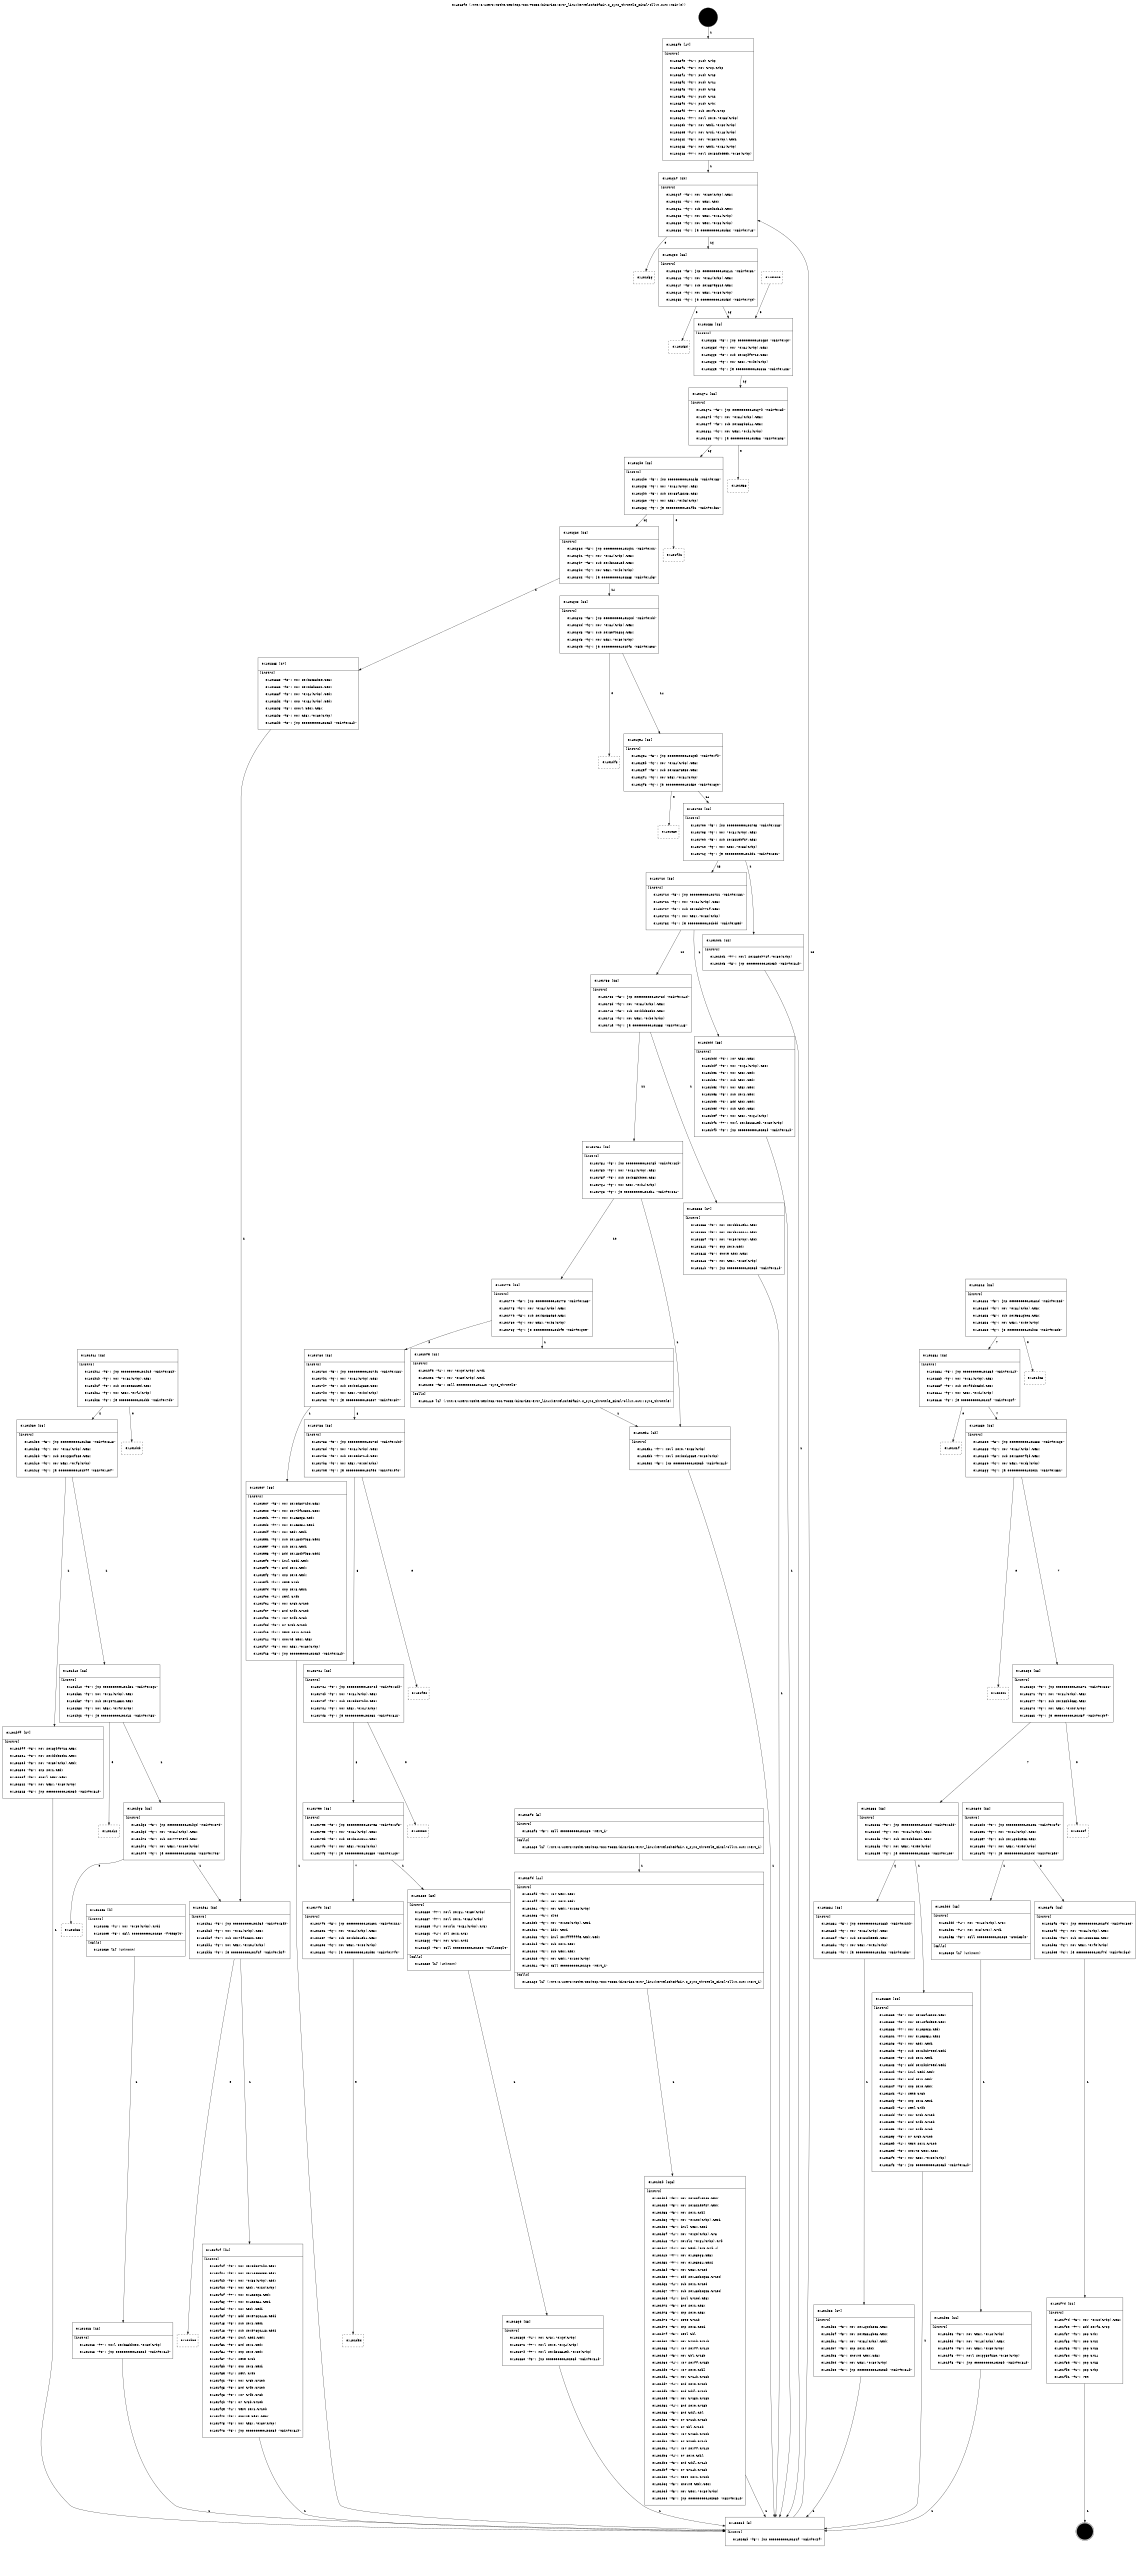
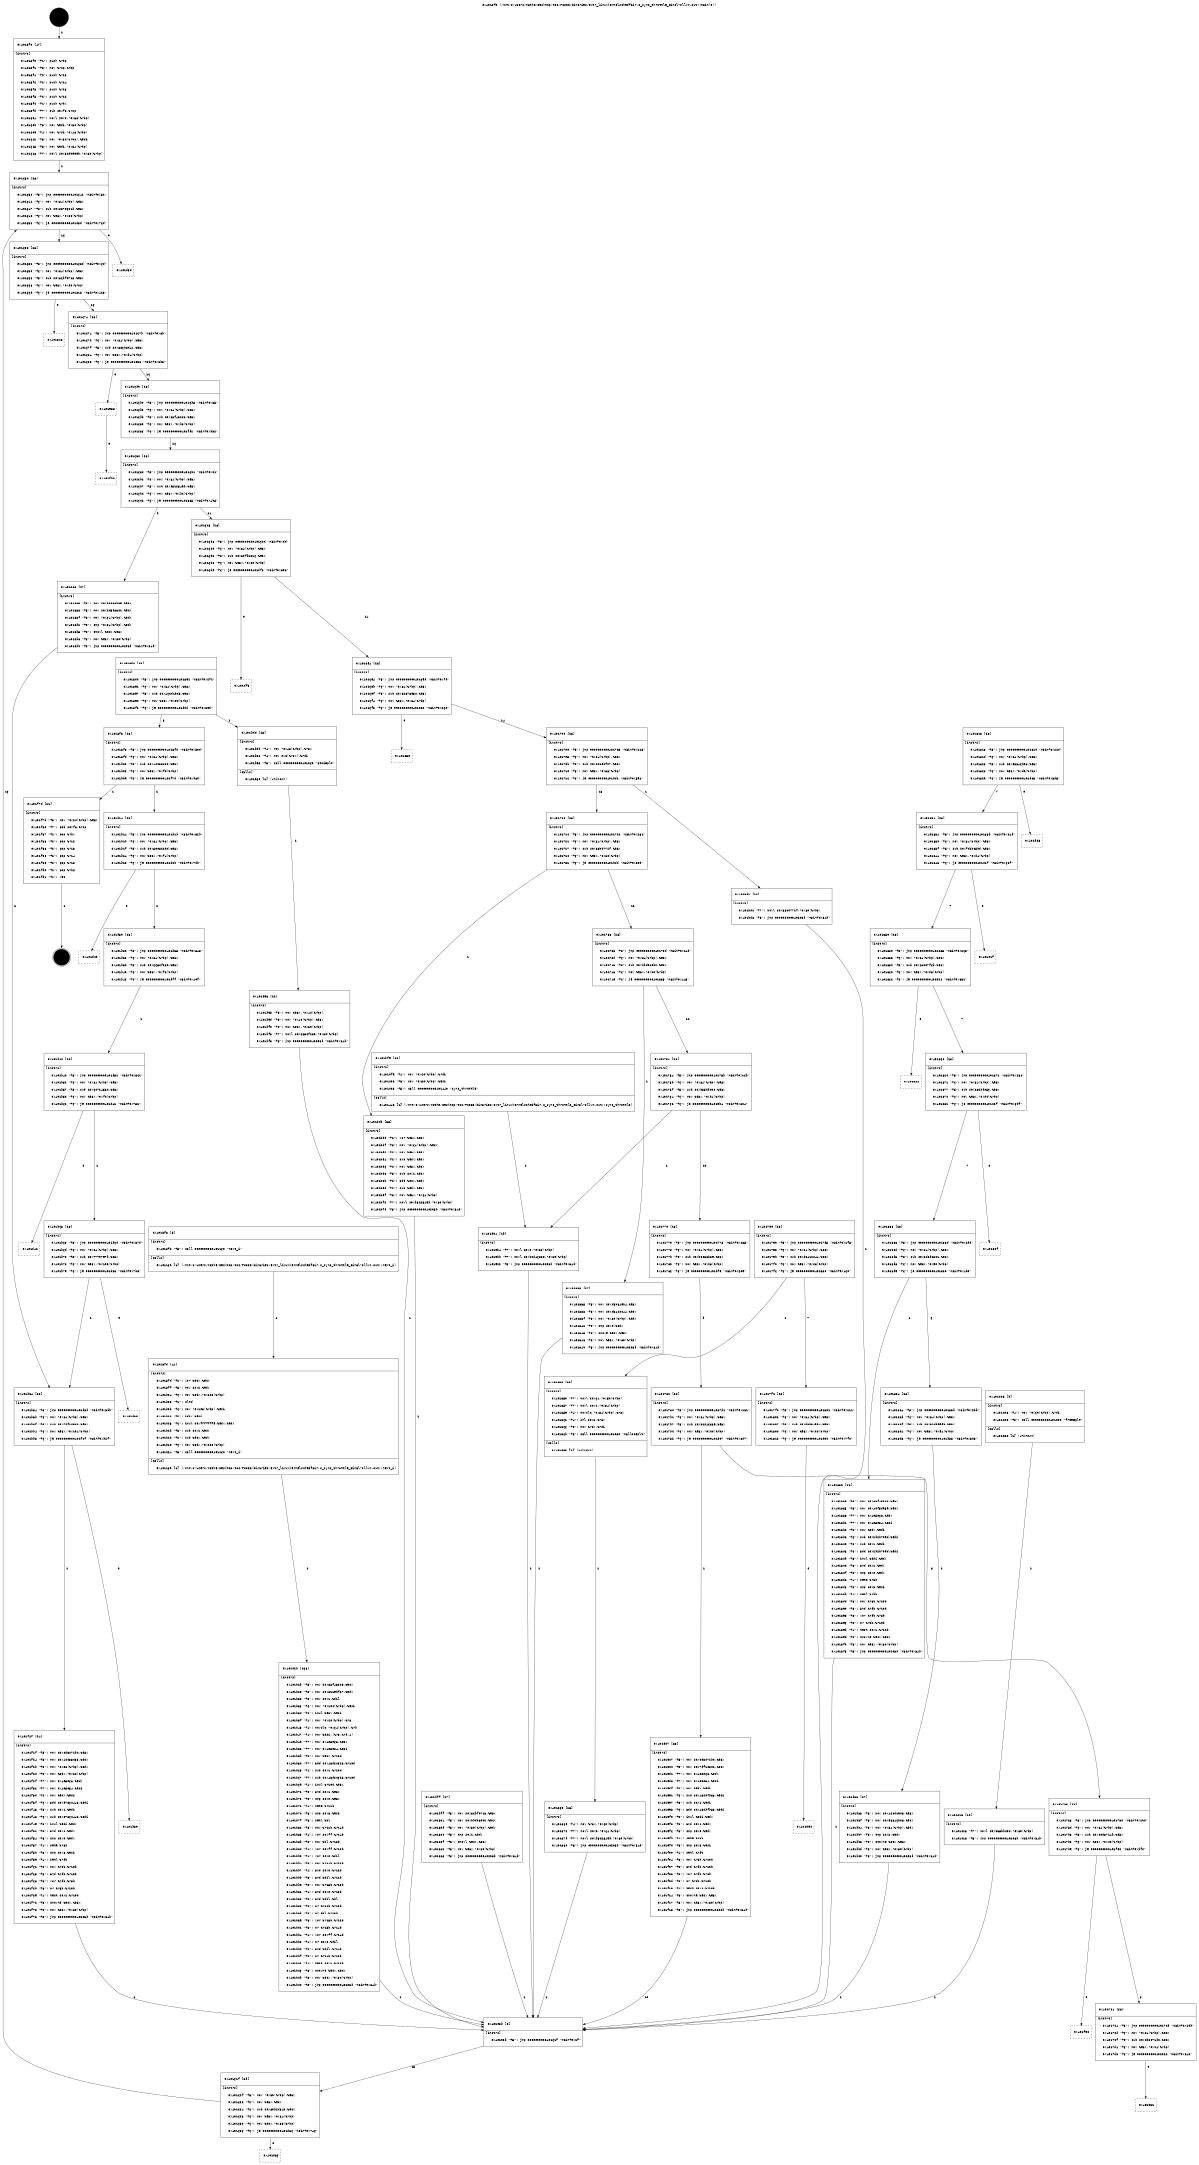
edge "0x4015f0 [47]" -> "0x40161f [29]": now "0x4015f0 [47]" -> "0x40163c [28]"
edge "0x401a1a" -> "0x401658 [28]": reversed
edge "0x401690 [28]" -> "0x401f92": now "0x401ea8" -> "0x401f92"
edge "0x4018f8 [28]" -> "0x401914 [28]": added, label "2"
edge "0x401770 [28]" -> "0x401bfe [12]": removed, label "1"
edge "0x401930 [28]" -> "0x4019ff [27]": removed, label "1"
edge "0x4017c4 [28]" -> "0x4017e0 [28]": removed, label "8"
edge "0x401ec7 [88]" -> "0x402039 [5]": label " 1" -> " 15"
